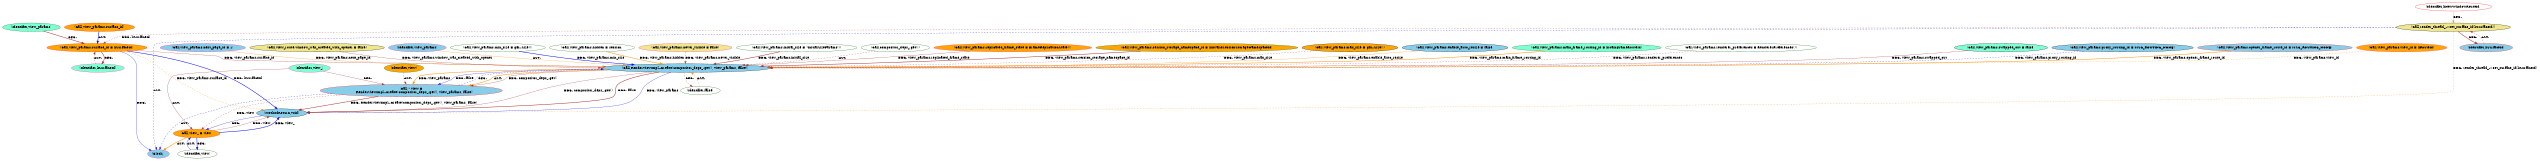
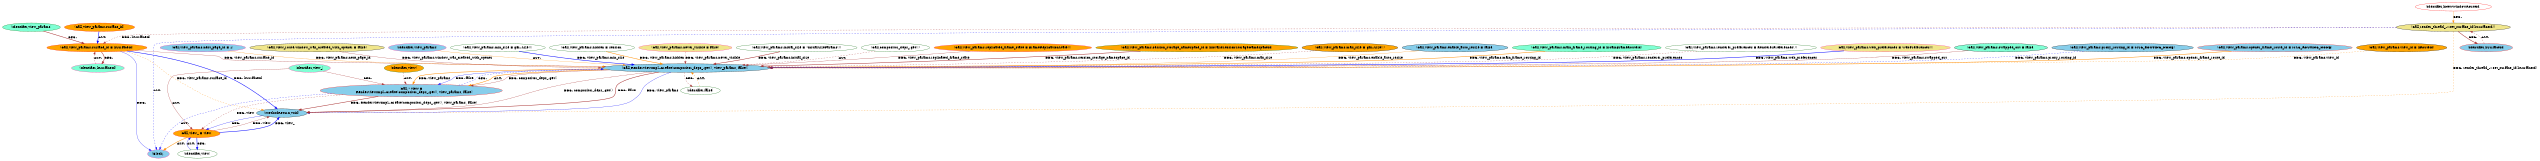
node "(Call,view_params.web_preferences = WebPreferences())": added
node "(Call,view_params.view_id = kRouteId)": color deeppink -> black
